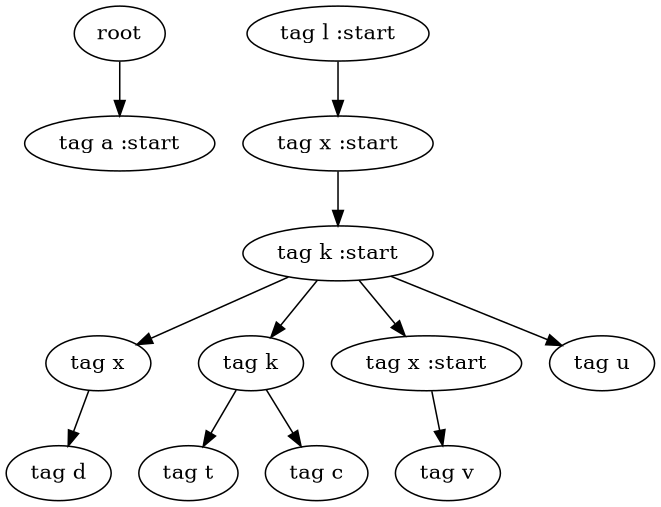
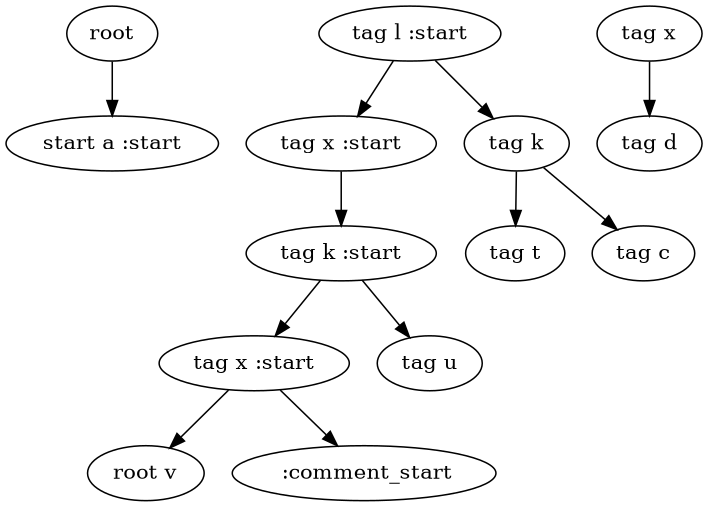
node "tag a :start": label "tag a :start" -> "start a :start"
edge "tag k :start" -> "tag k": now "tag l :start" -> "tag k"
edge "tag k :start" -> "tag x": removed
node ":comment_start": added
node "tag v": label "tag v" -> "root v"
